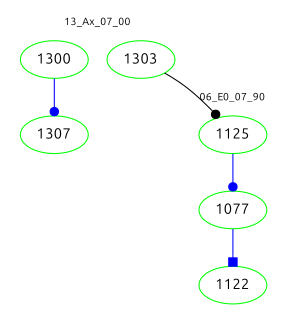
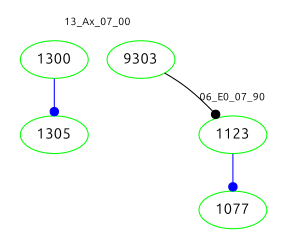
node "1303": label "1303" -> "9303"
node "1307": label "1307" -> "1305"
node "1125": label "1125" -> "1123"
node "1122": removed
